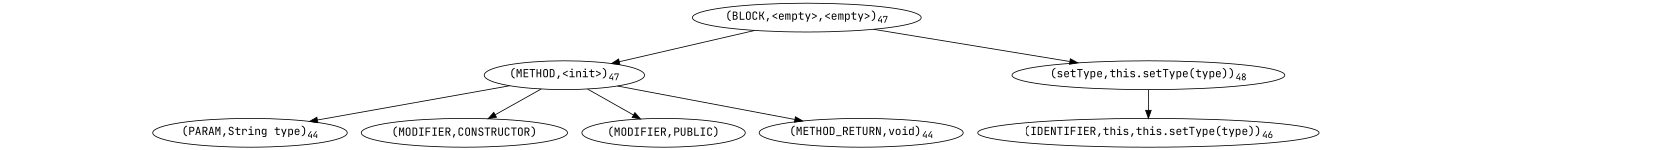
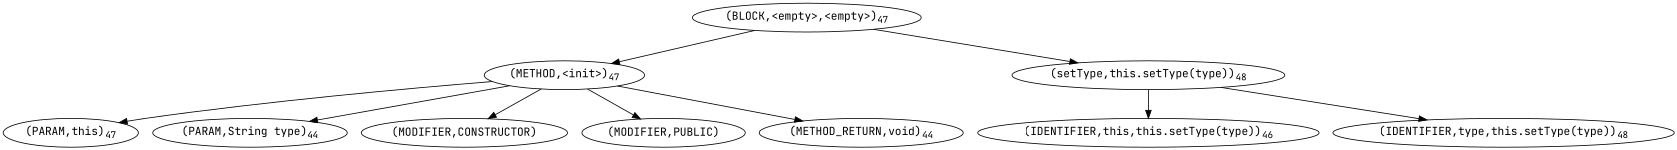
node "(PARAM,this)": added
node "(IDENTIFIER,type,this.setType(type))": added
